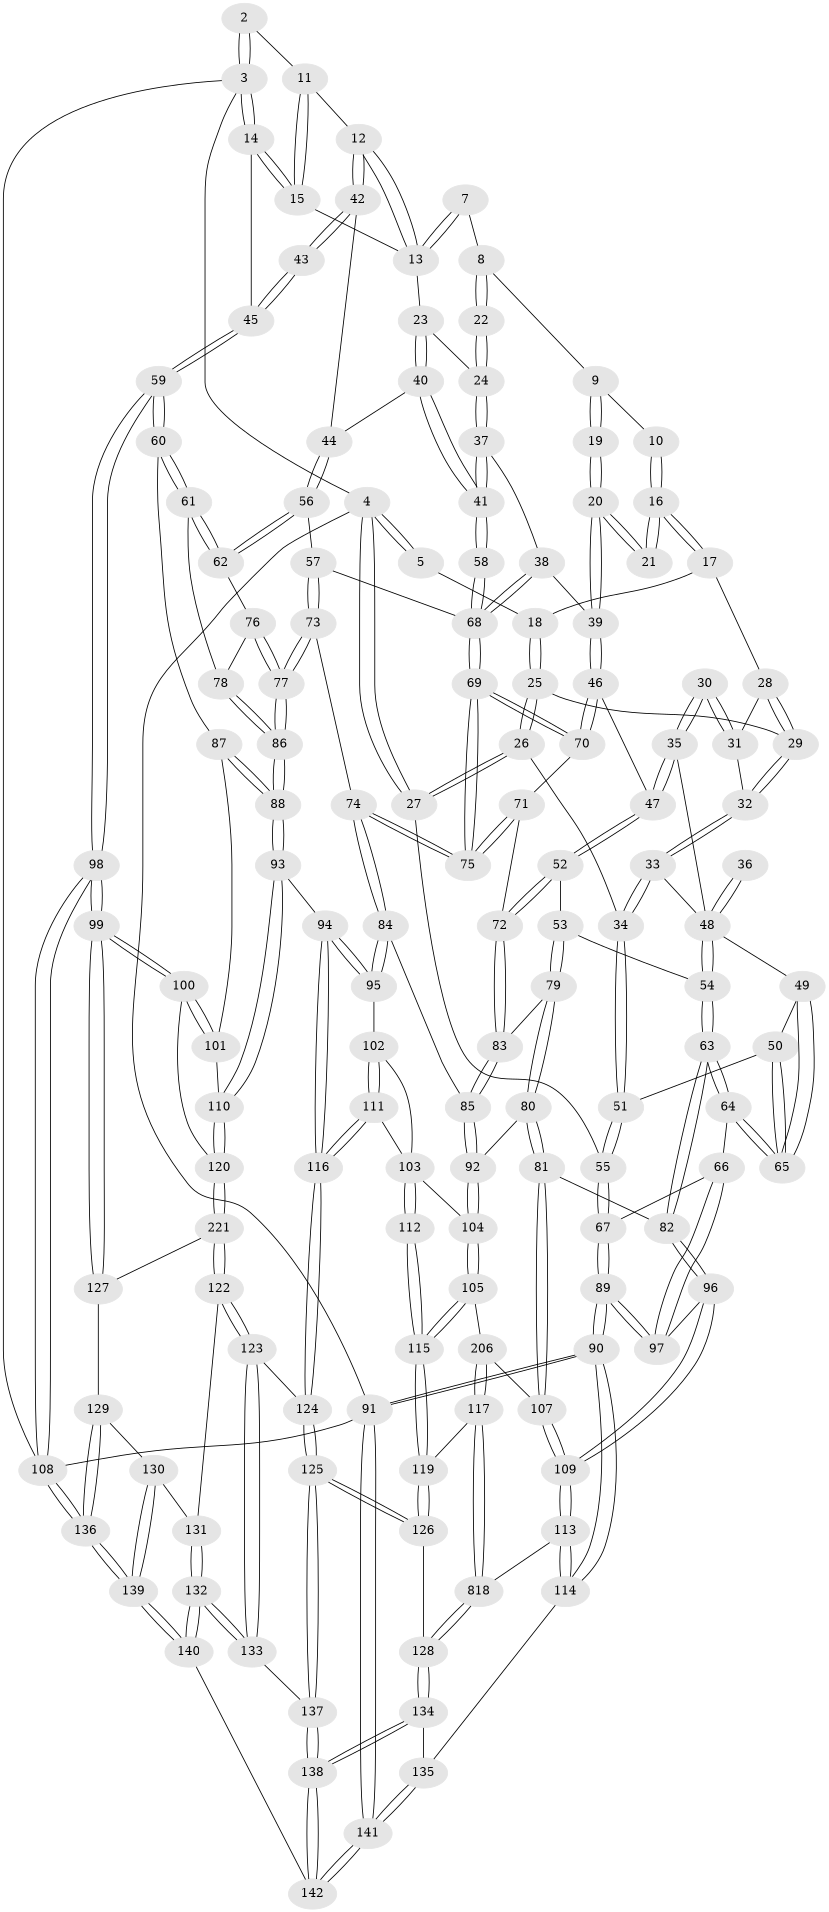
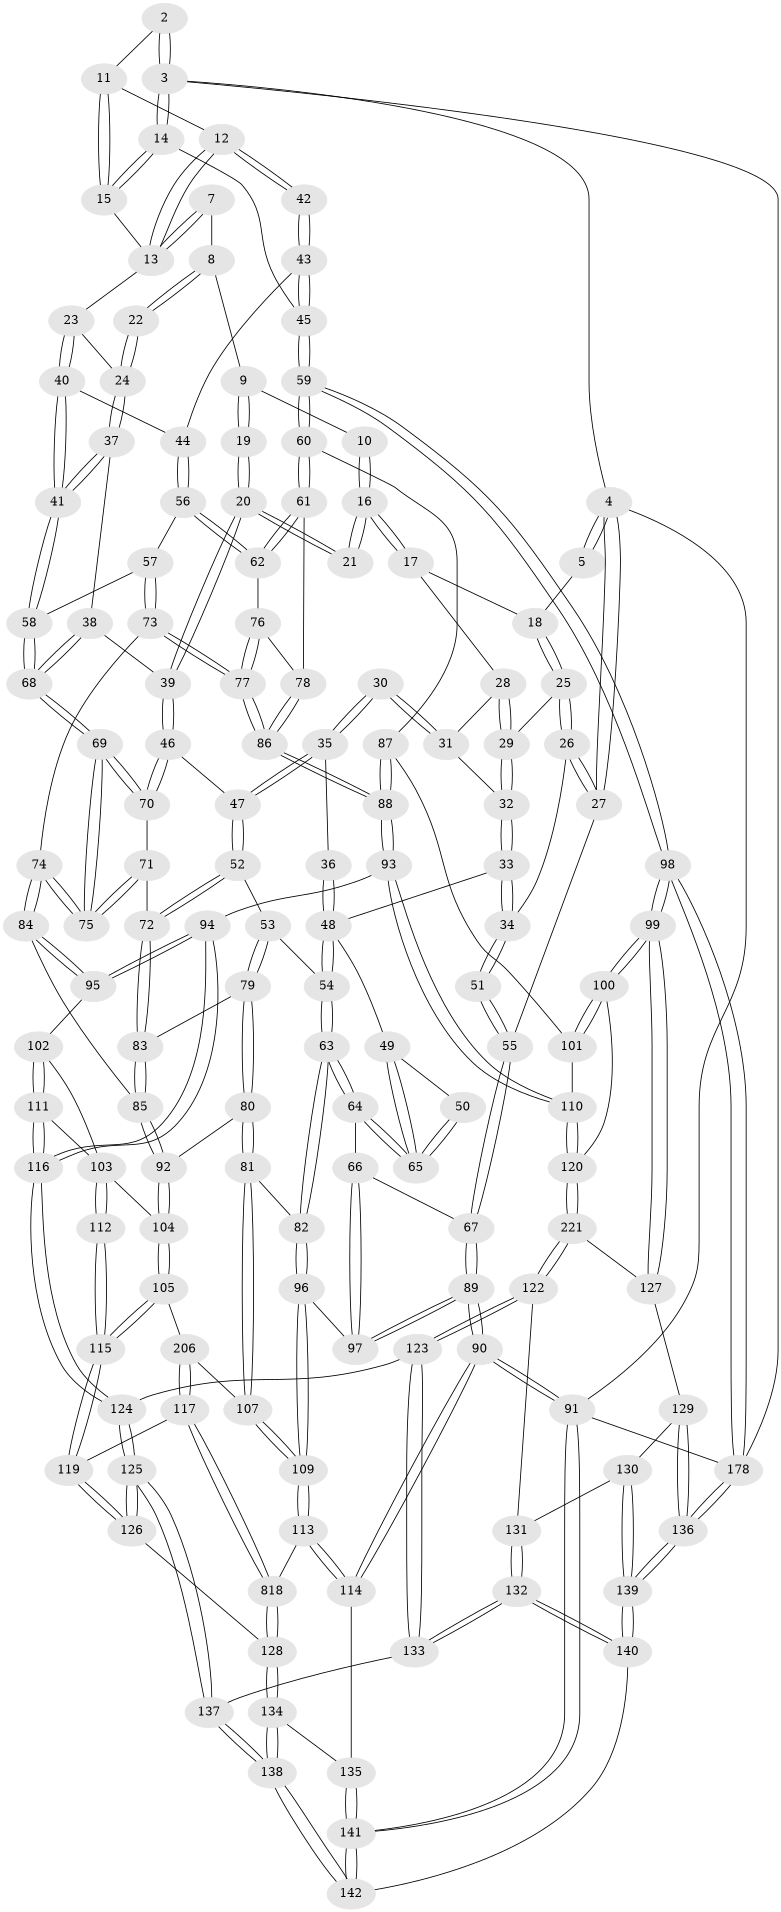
edge "42" -- "44": now "43" -- "44"
edge "57" -- "68": now "57" -- "58"
edge "35" -- "48": now "35" -- "36"
edge "50" -- "51": removed
node "108": label "108" -> "178"
